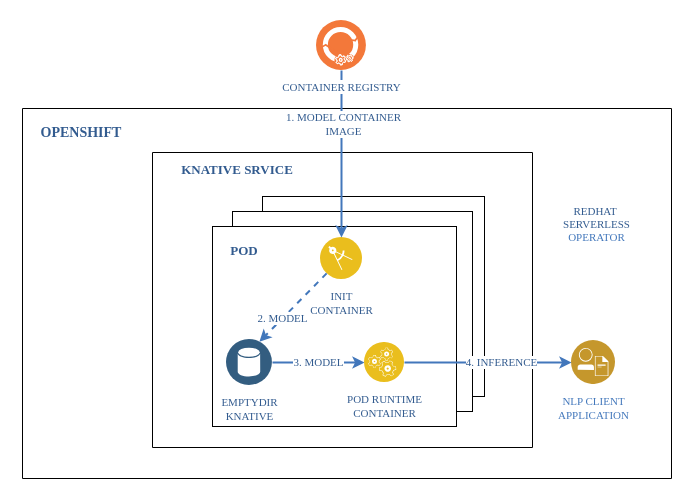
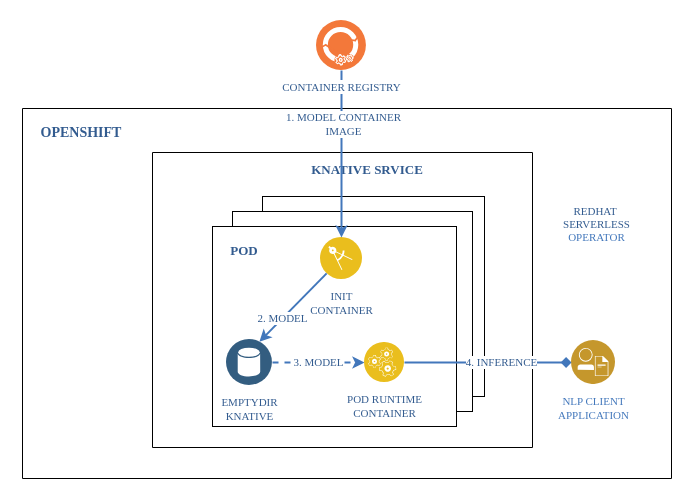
node "KNATIVE SRVICE": moved (238, 170) -> (368, 170)
edge "INIT CONTAINER" -> "EMPTYDIR KNATIVE": style dashed -> solid
edge "EMPTYDIR KNATIVE" -> "POD RUNTIME CONTAINER": style solid -> dashed
edge "POD RUNTIME CONTAINER" -> "NLP CLIENT APPLICATION": arrowhead classic -> diamond
